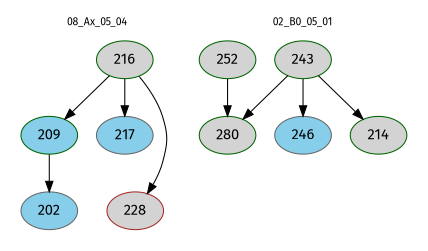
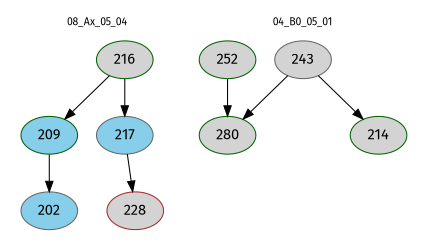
cluster "02_B0_05_01": label "02_B0_05_01" -> "04_B0_05_01"
node "243": color darkgreen -> gray40
edge "216" -> "228": now "217" -> "228"
node "246": removed
